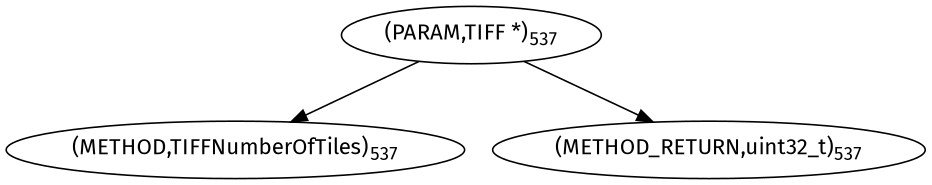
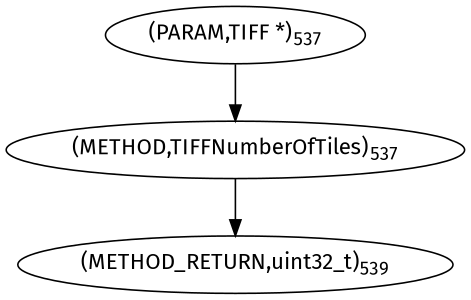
edge "(PARAM,TIFF *)" -> "(METHOD_RETURN,uint32_t)": now "(METHOD,TIFFNumberOfTiles)" -> "(METHOD_RETURN,uint32_t)"
node "(METHOD_RETURN,uint32_t)": text "537" -> "539"
